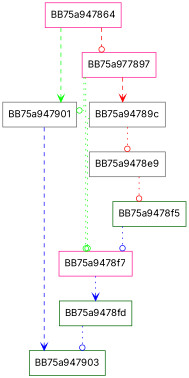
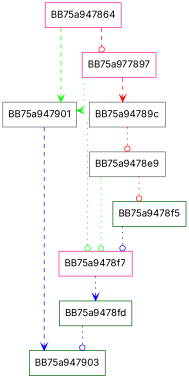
edge "BB75a977897" -> "BB75a947901": arrowhead odot -> vee
edge "BB75a977897" -> "BB75a9478f7": now "BB75a9478e9" -> "BB75a9478f7"
